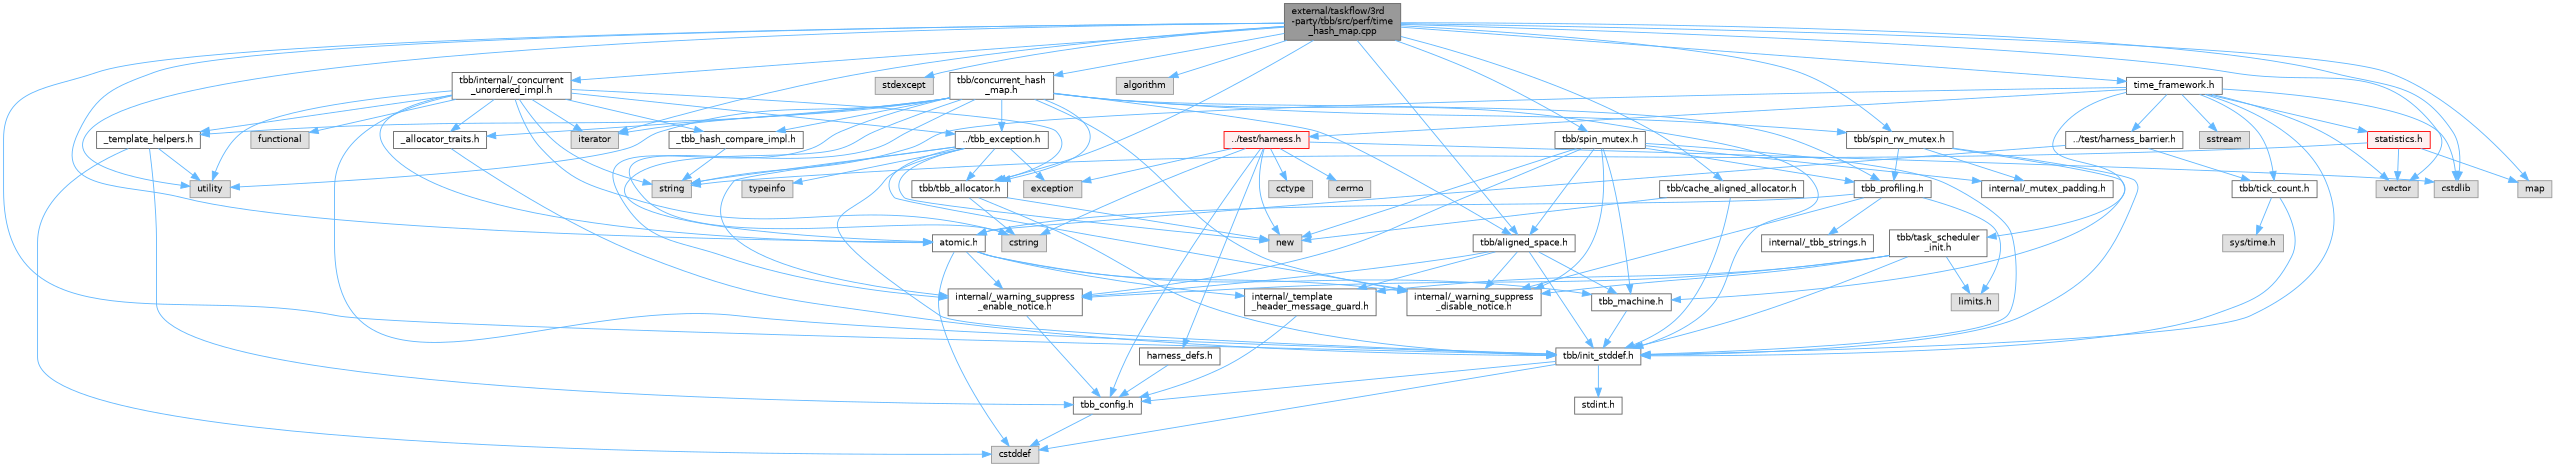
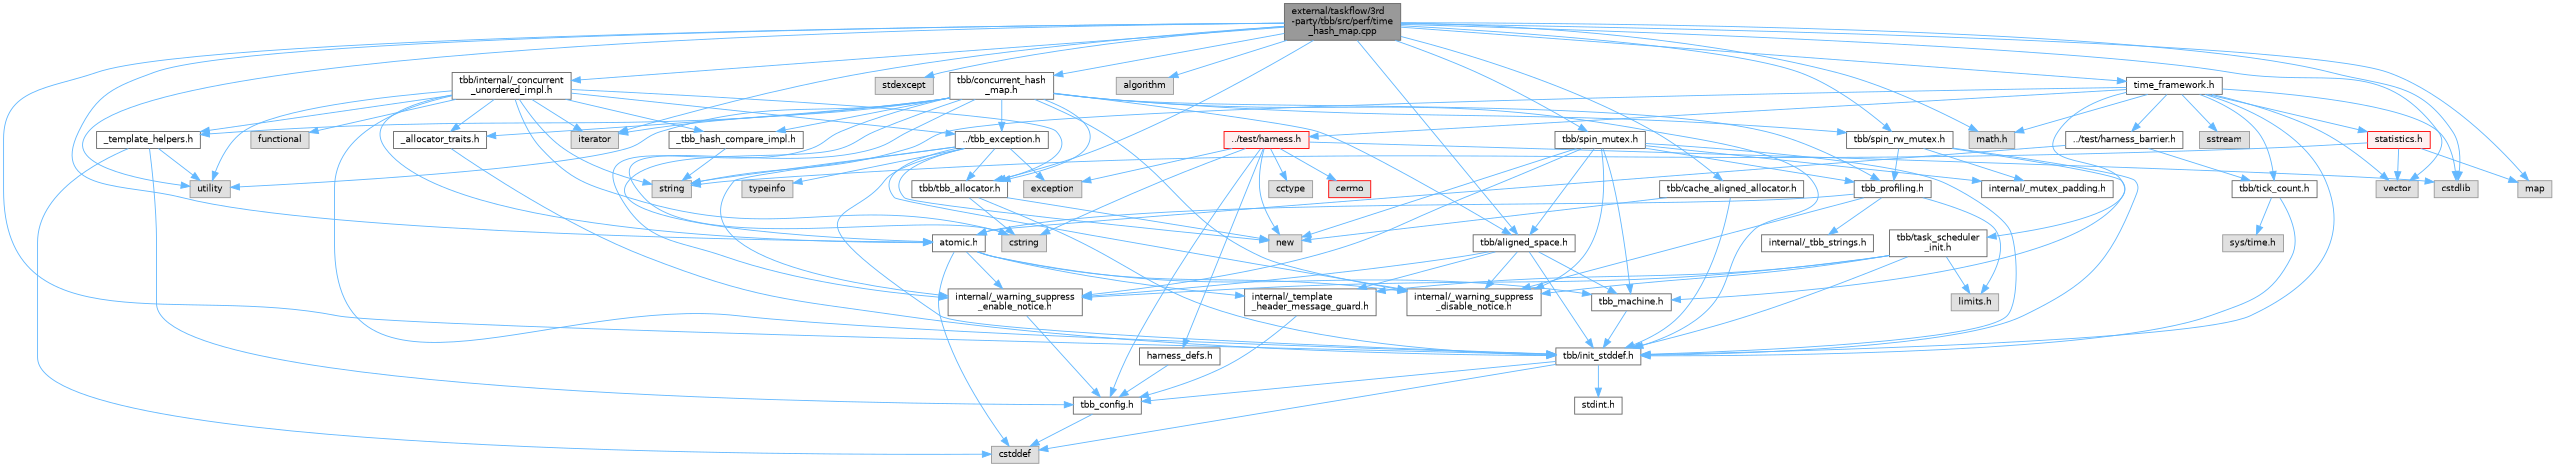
node "math.h": added
node "cerrno": color grey60 -> red
